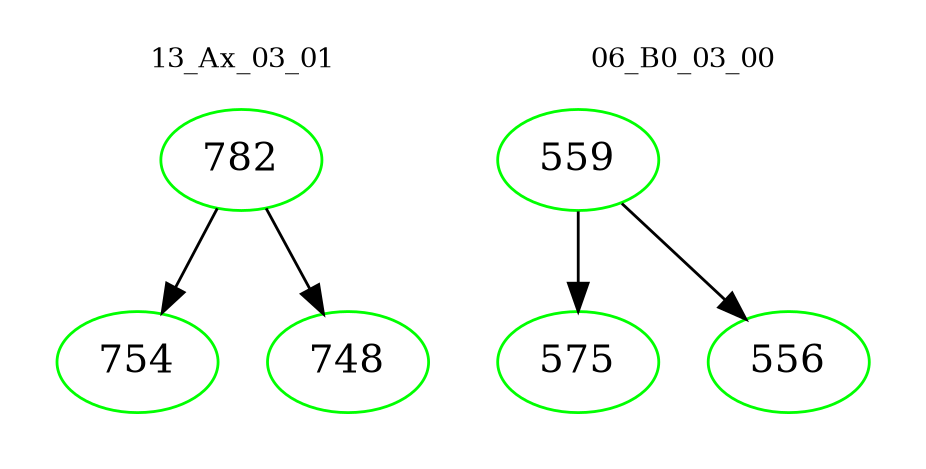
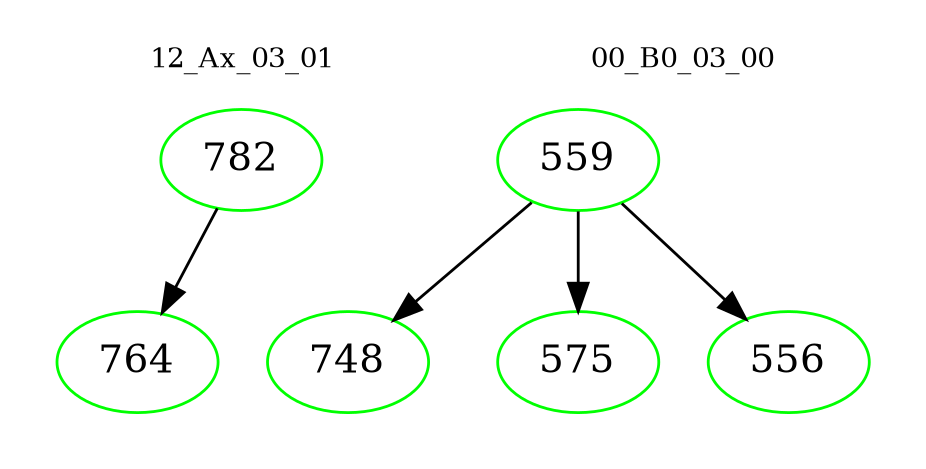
cluster "13_Ax_03_01": label "13_Ax_03_01" -> "12_Ax_03_01"
cluster "06_B0_03_00": label "06_B0_03_00" -> "00_B0_03_00"
edge "782" -> "748": now "559" -> "748"
node "754": label "754" -> "764"
